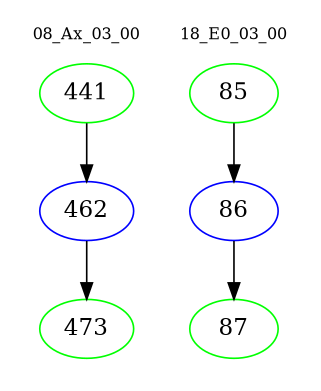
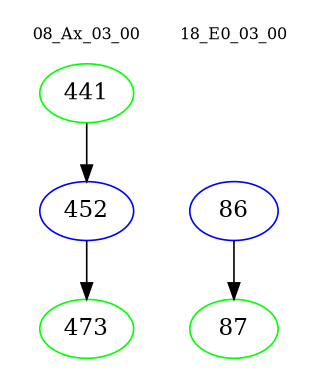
node "85": removed
node "462": label "462" -> "452"
